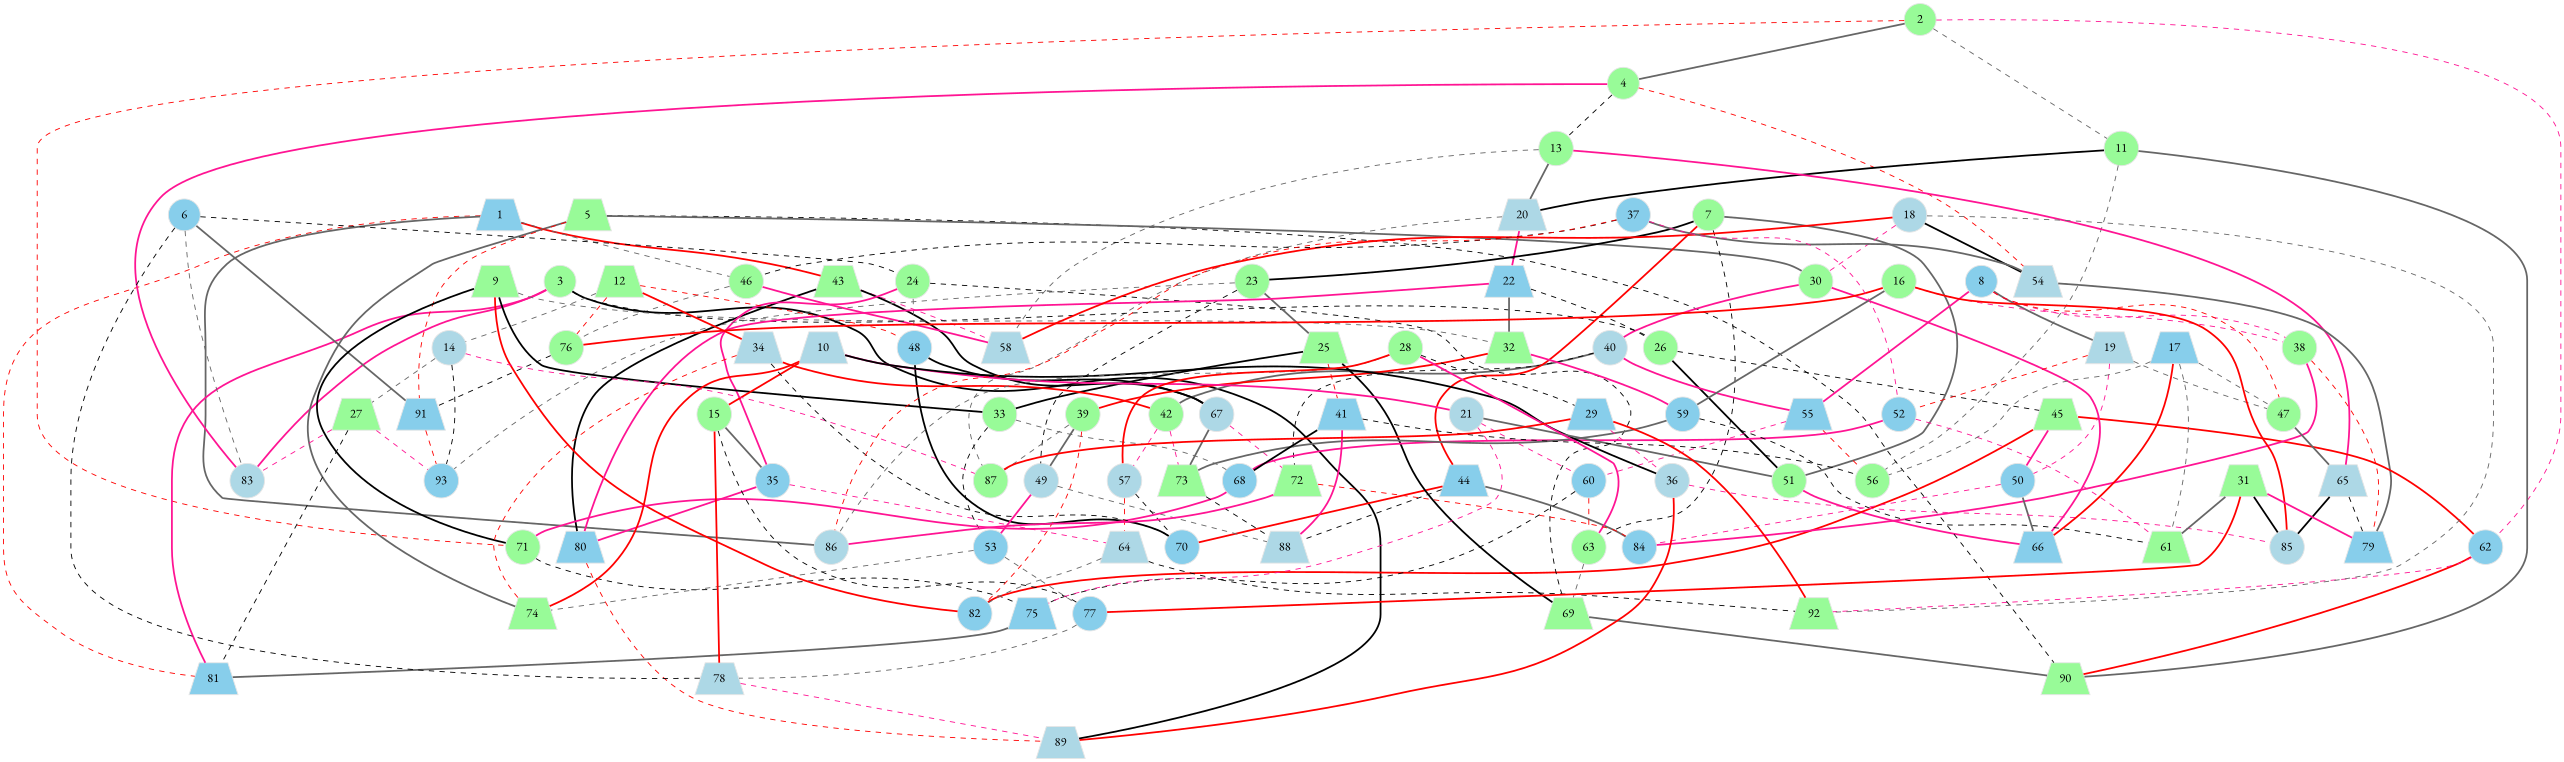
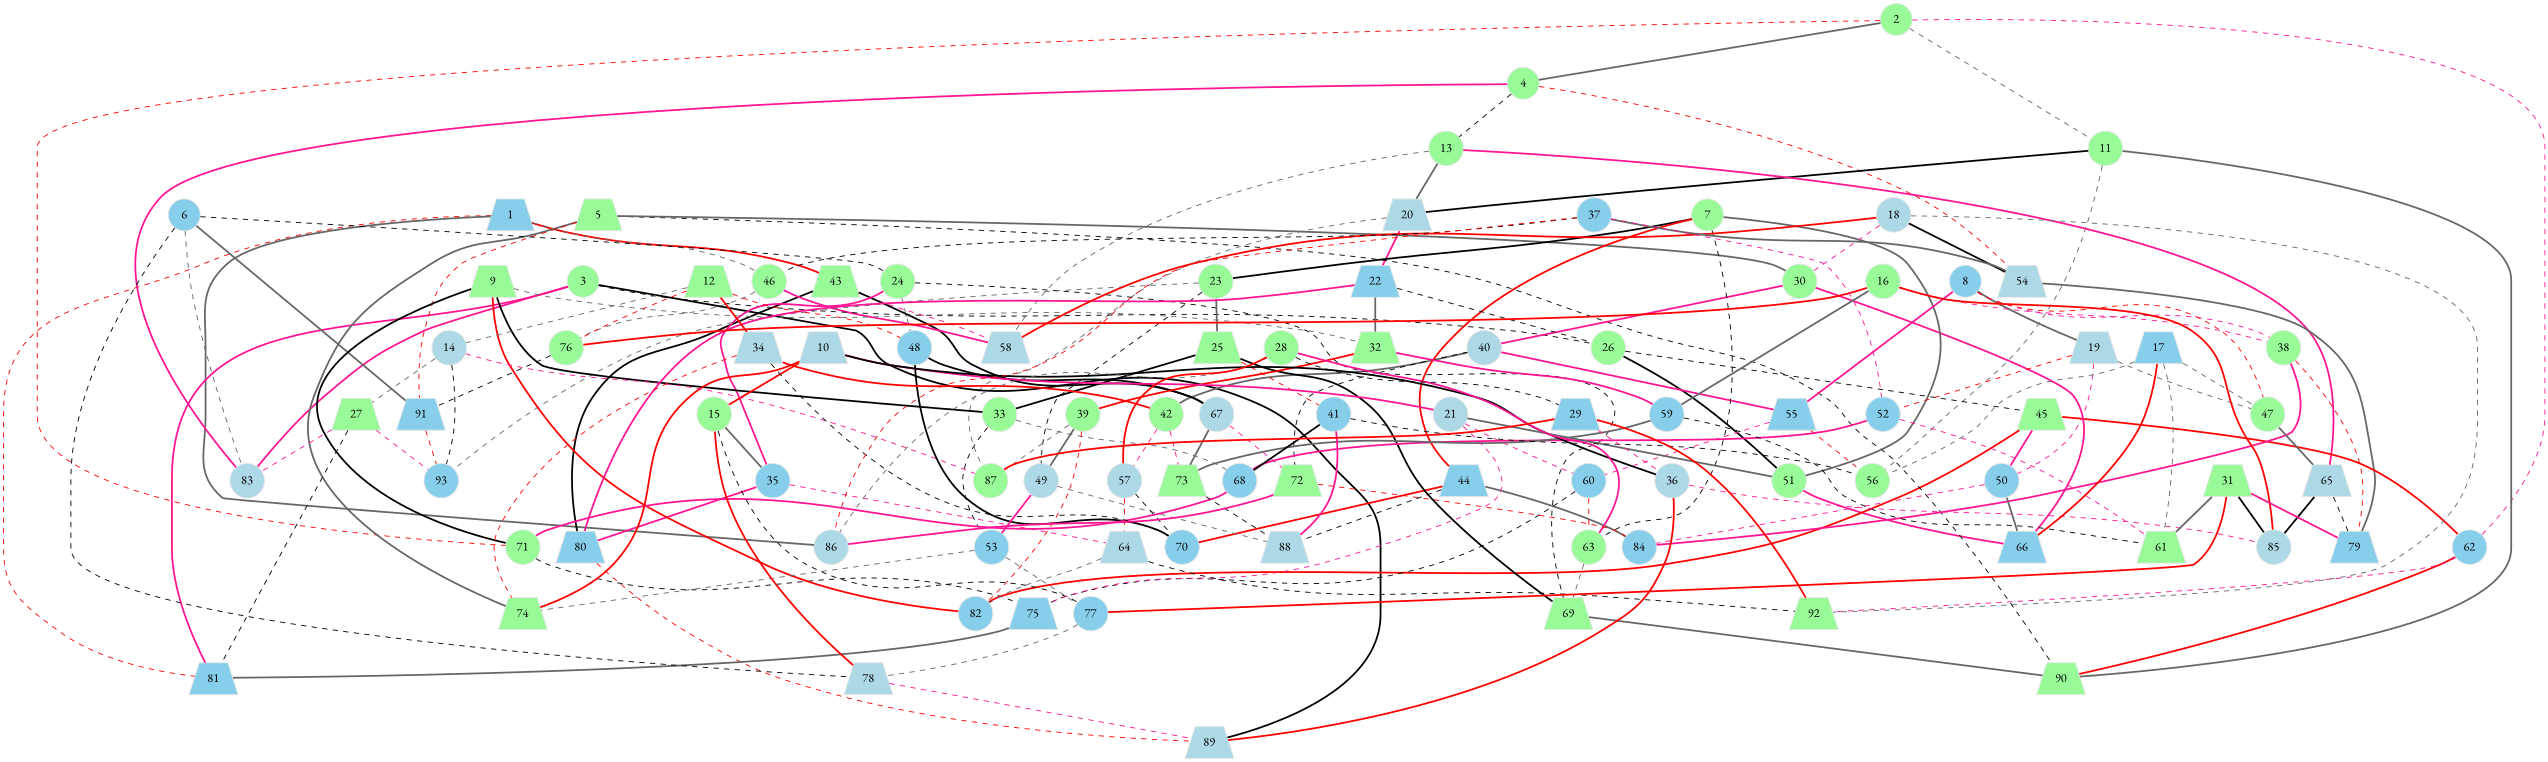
node "41": shape trapezium -> circle
